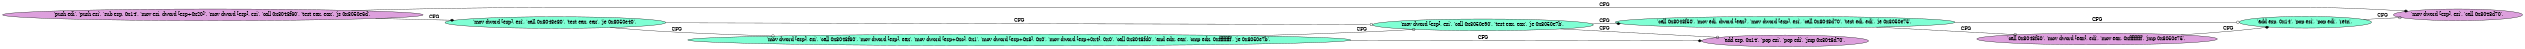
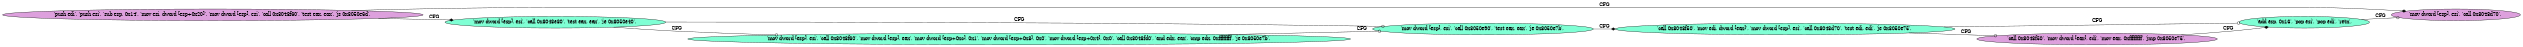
node "'add esp, 0x14', 'pop esi', 'pop edi', 'retn',": label "'add esp, 0x14', 'pop esi', 'pop edi', 'retn'," -> "'add esp, 0x16', 'pop esi', 'pop edi', 'retn',"
node "'add esp, 0x14', 'pop esi', 'pop edi', 'jmp 0x8048d70',": removed
